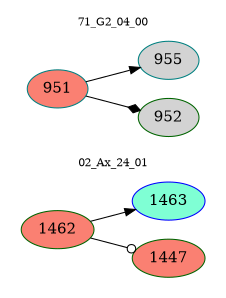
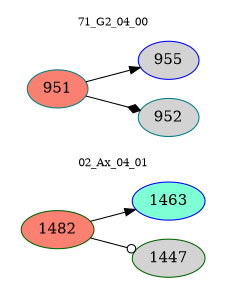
node "955": color teal -> blue
node "952": color darkgreen -> teal
cluster "02_Ax_24_01": label "02_Ax_24_01" -> "02_Ax_04_01"
node "1462": label "1462" -> "1482"
node "1447": fillcolor salmon -> lightgrey
